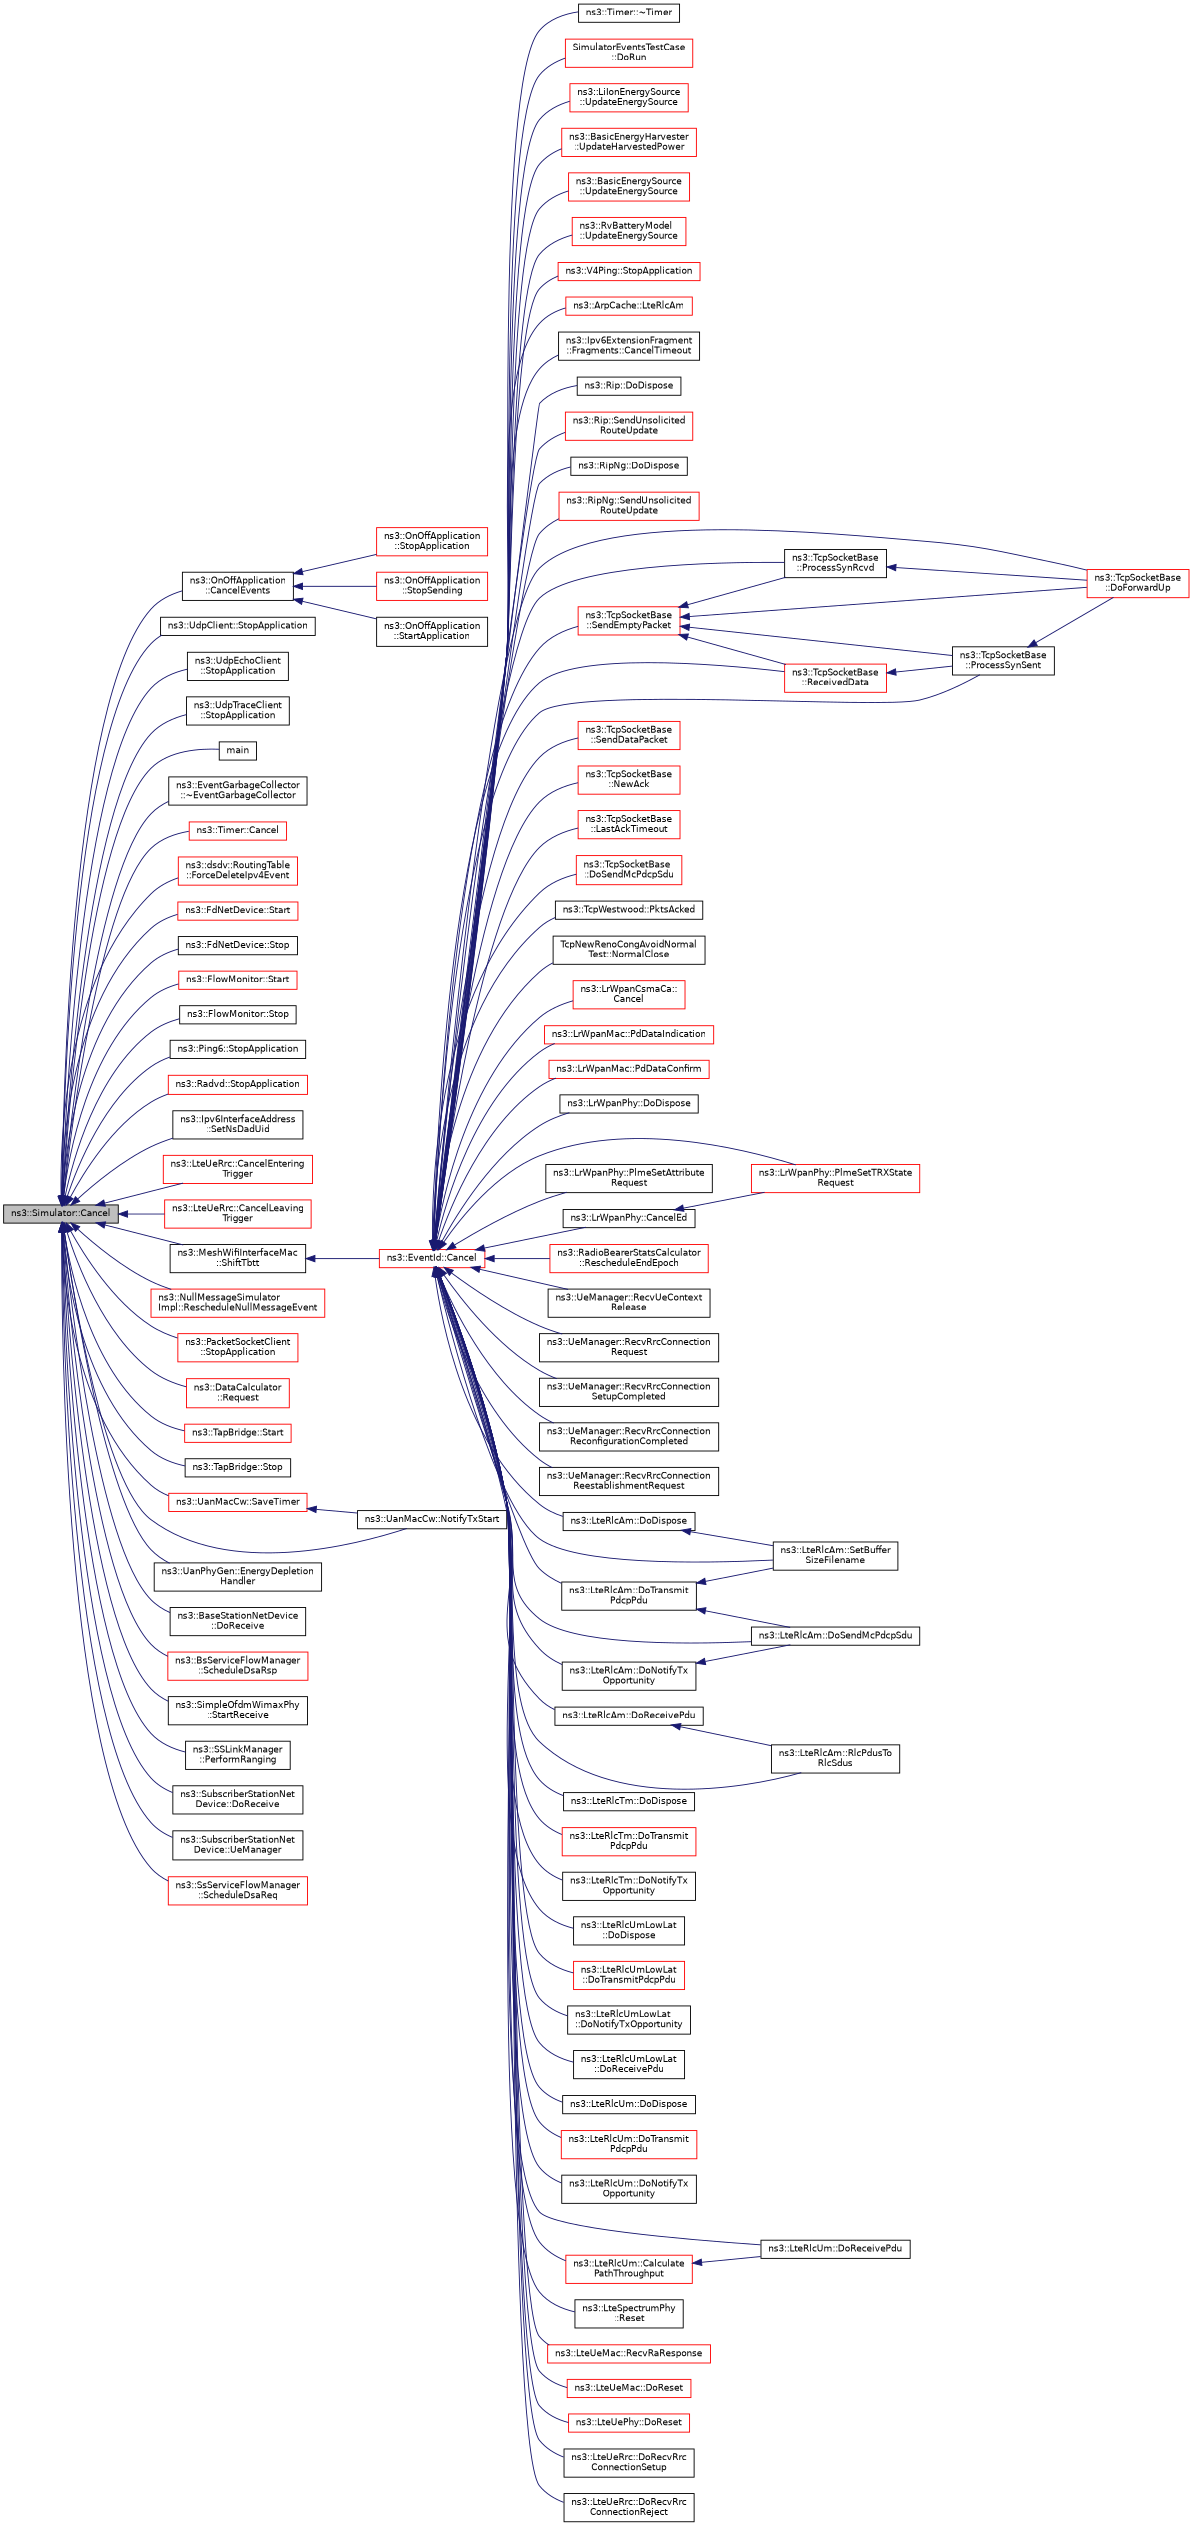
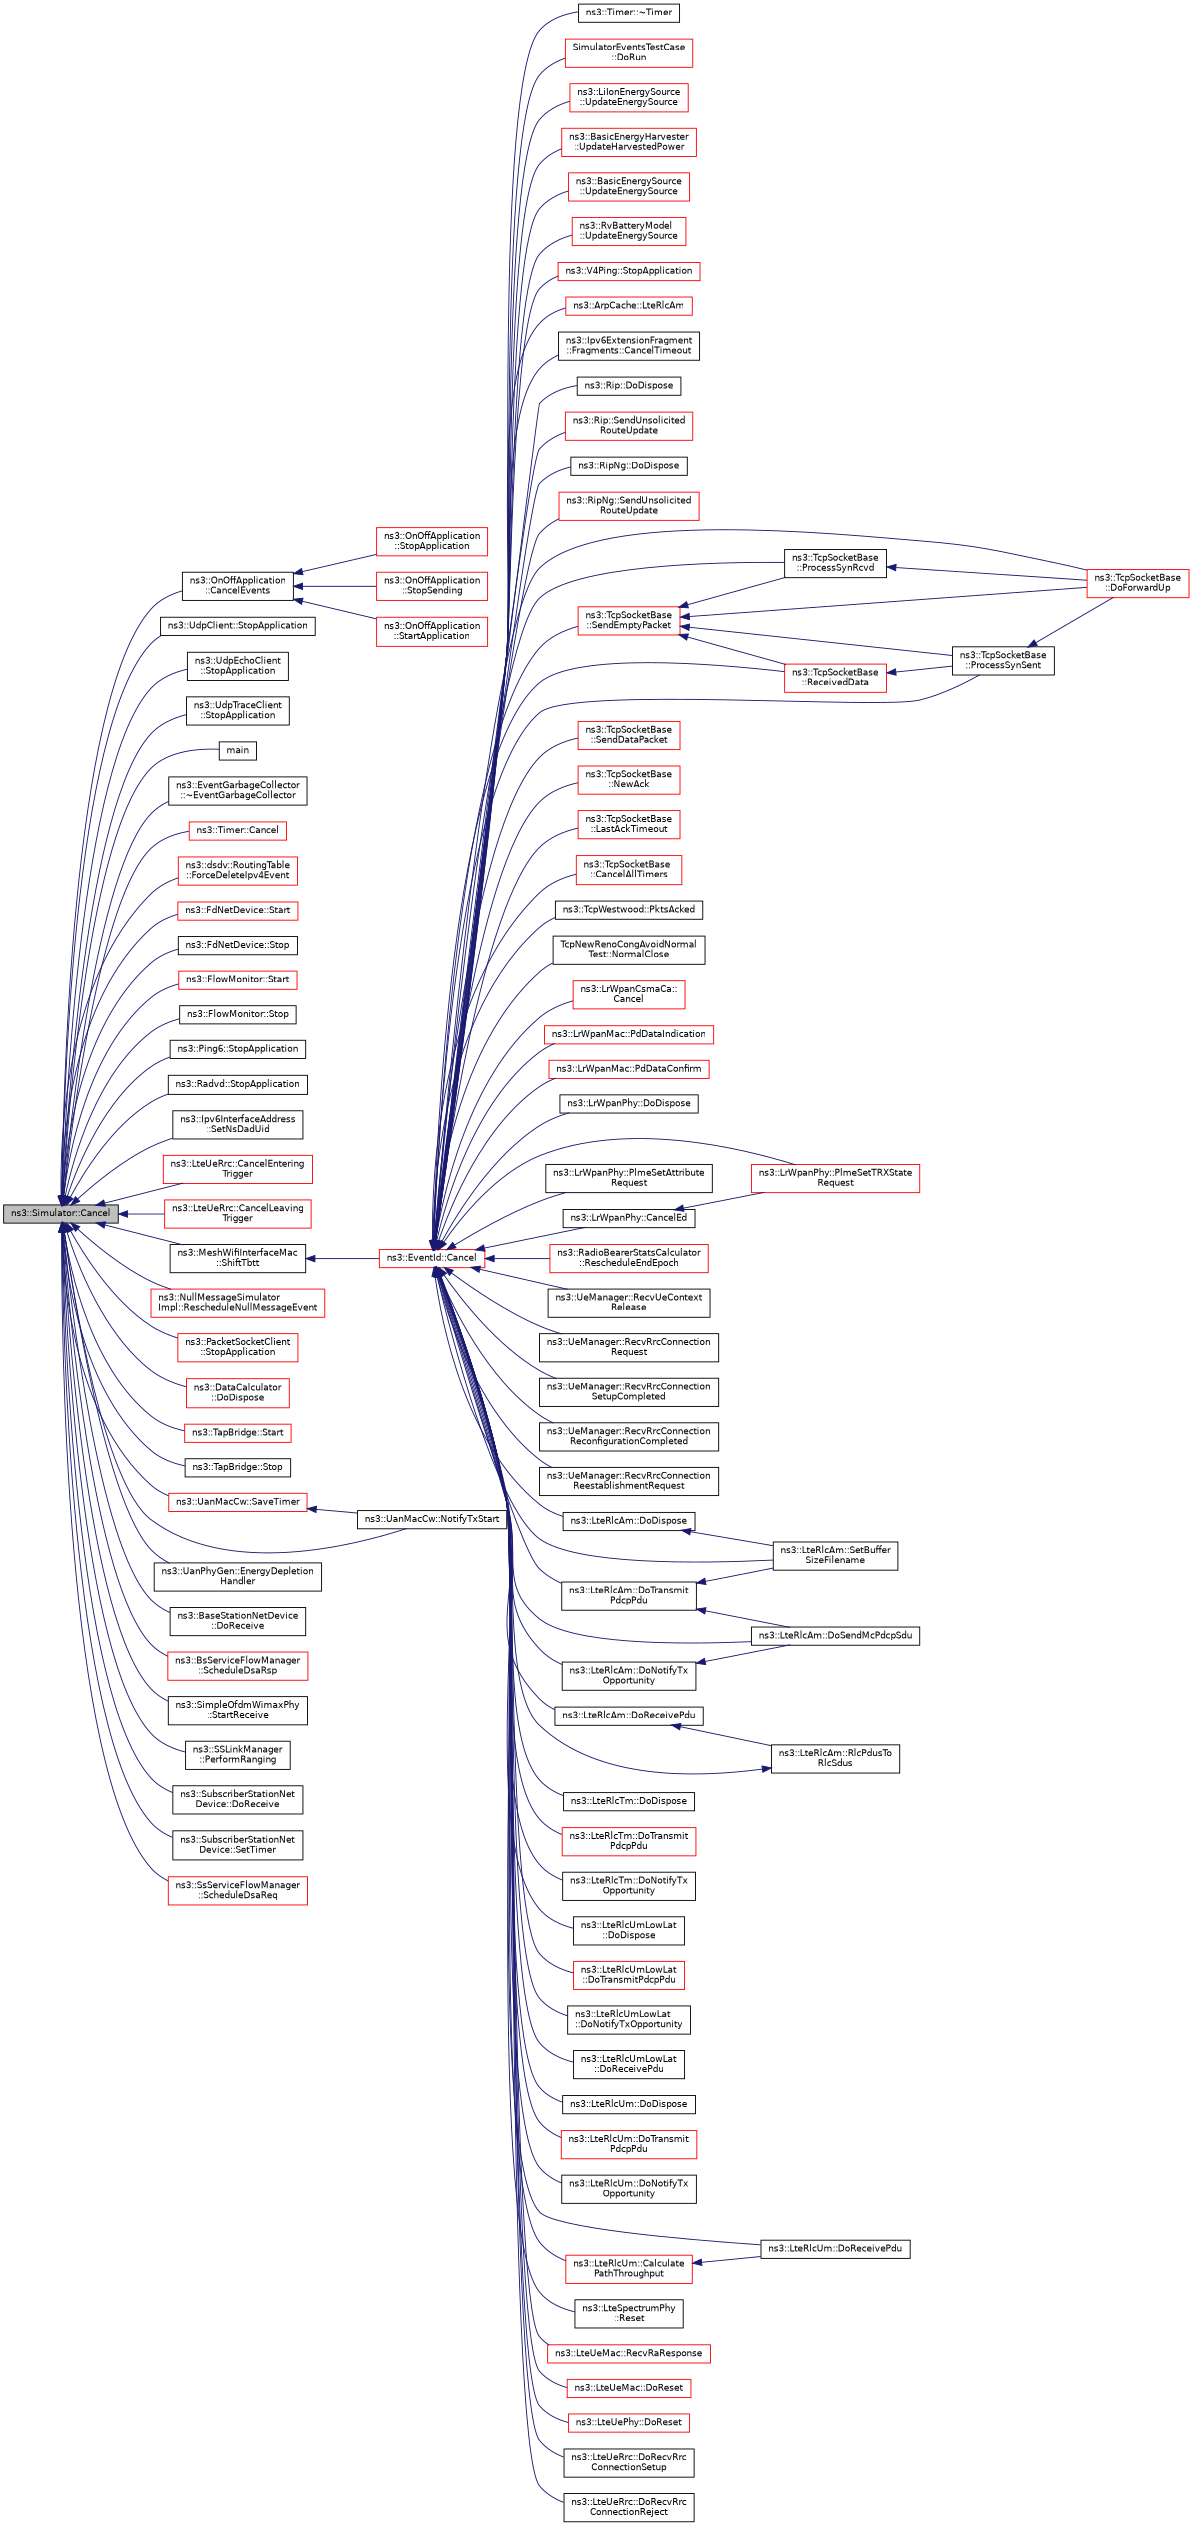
node "ns3::OnOffApplication ::StartApplication": color black -> red
node "ns3::TcpSocketBase ::DoSendMcPdcpSdu": label "ns3::TcpSocketBase ::DoSendMcPdcpSdu" -> "ns3::TcpSocketBase ::CancelAllTimers"
node "ns3::Radvd::StopApplication": color red -> black
node "ns3::DataCalculator ::Request": label "ns3::DataCalculator ::Request" -> "ns3::DataCalculator ::DoDispose"
edge "ns3::LteRlcAm::RlcPdusTo RlcSdus" -> "ns3::EventId::Cancel": reversed
node "ns3::SubscriberStationNet Device::UeManager": label "ns3::SubscriberStationNet Device::UeManager" -> "ns3::SubscriberStationNet Device::SetTimer"
